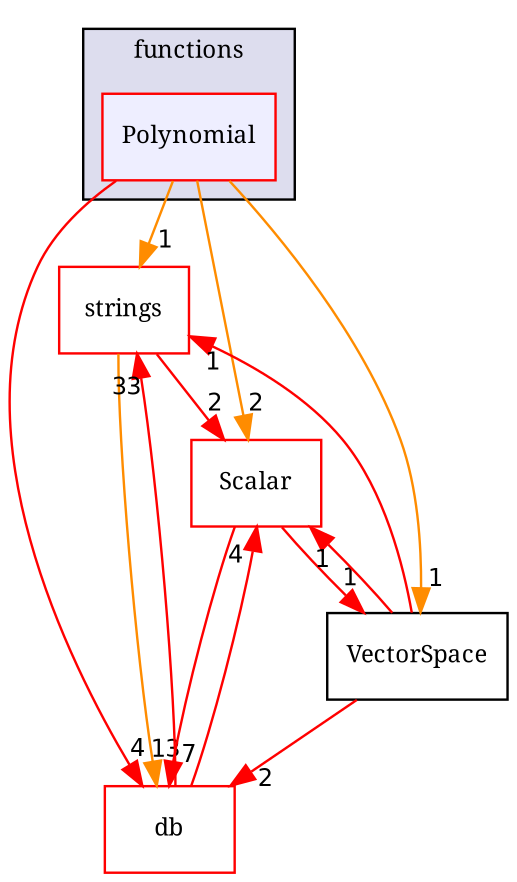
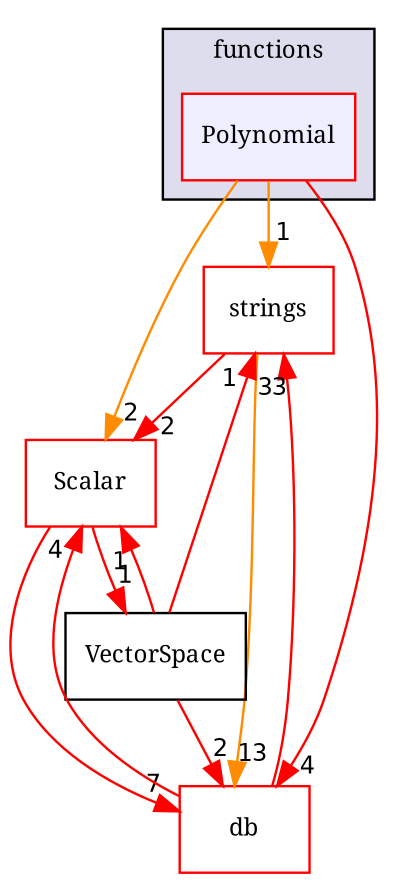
edge "Polynomial" -> "VectorSpace": removed
